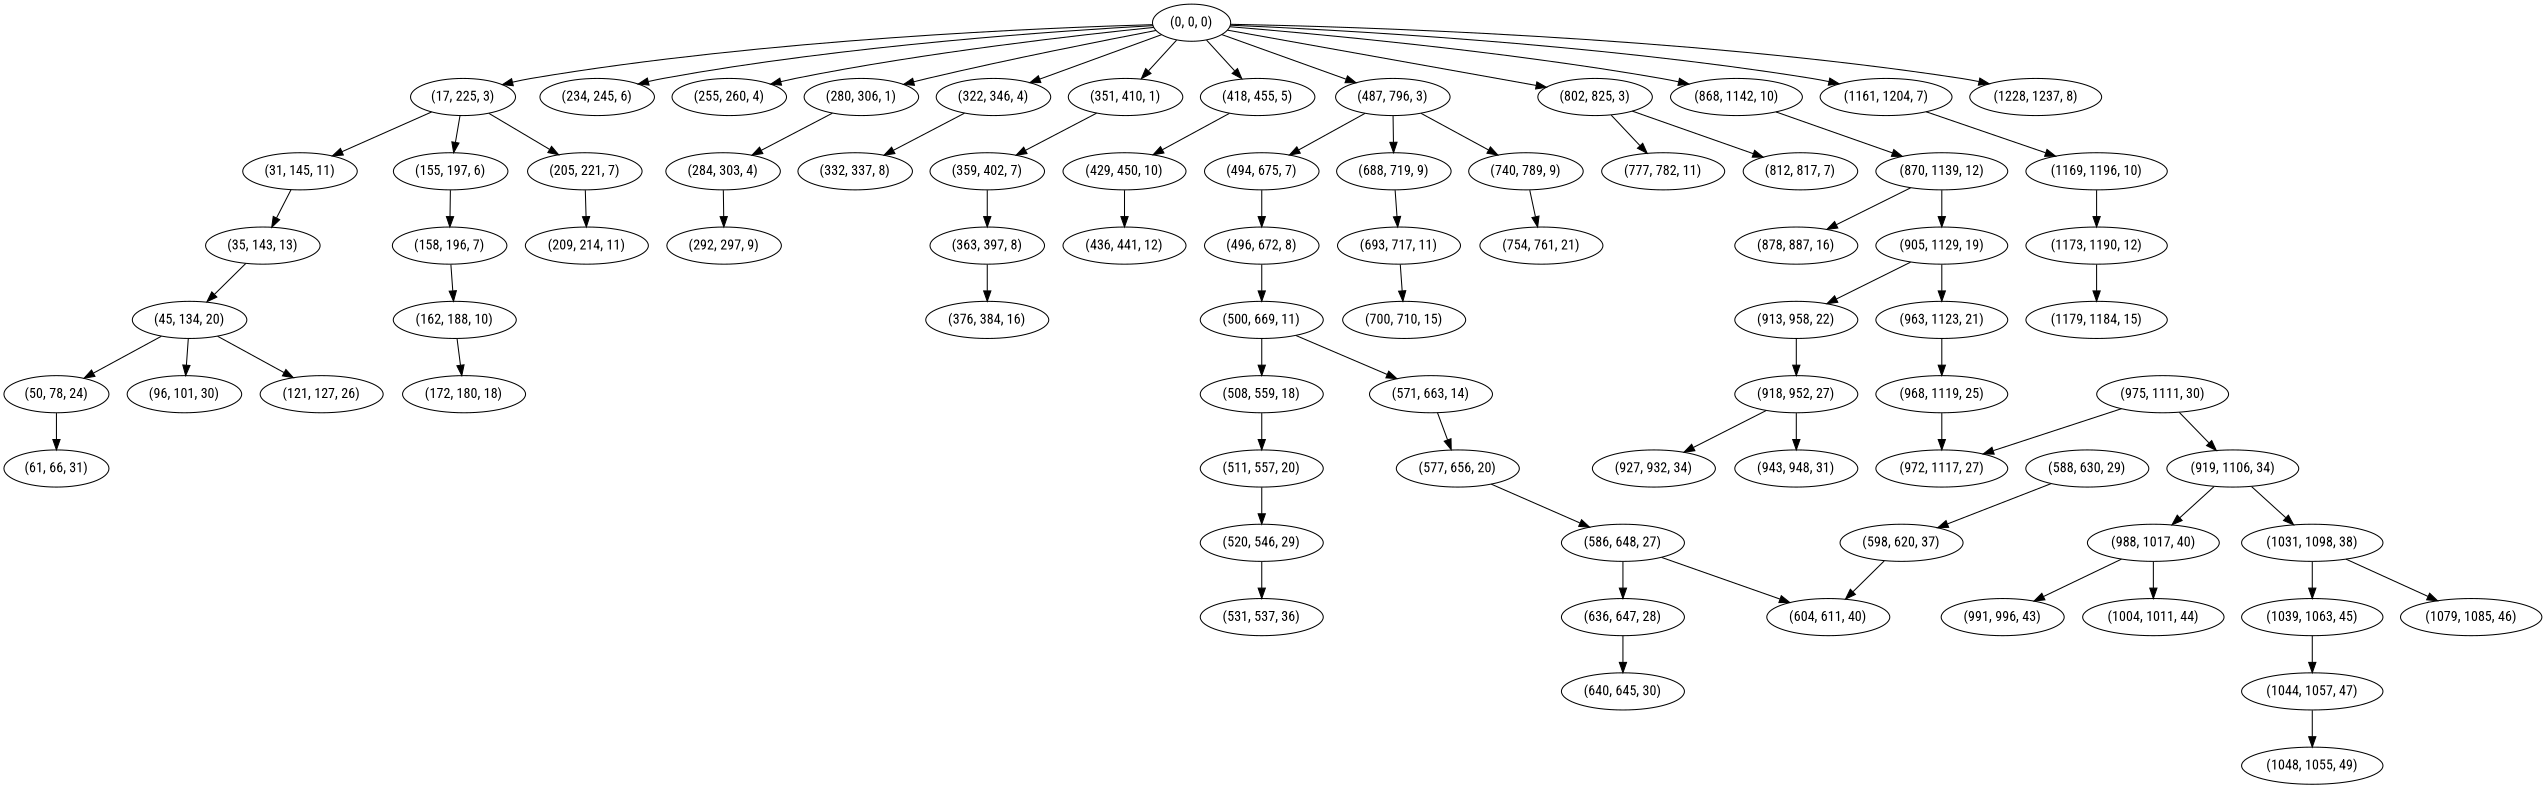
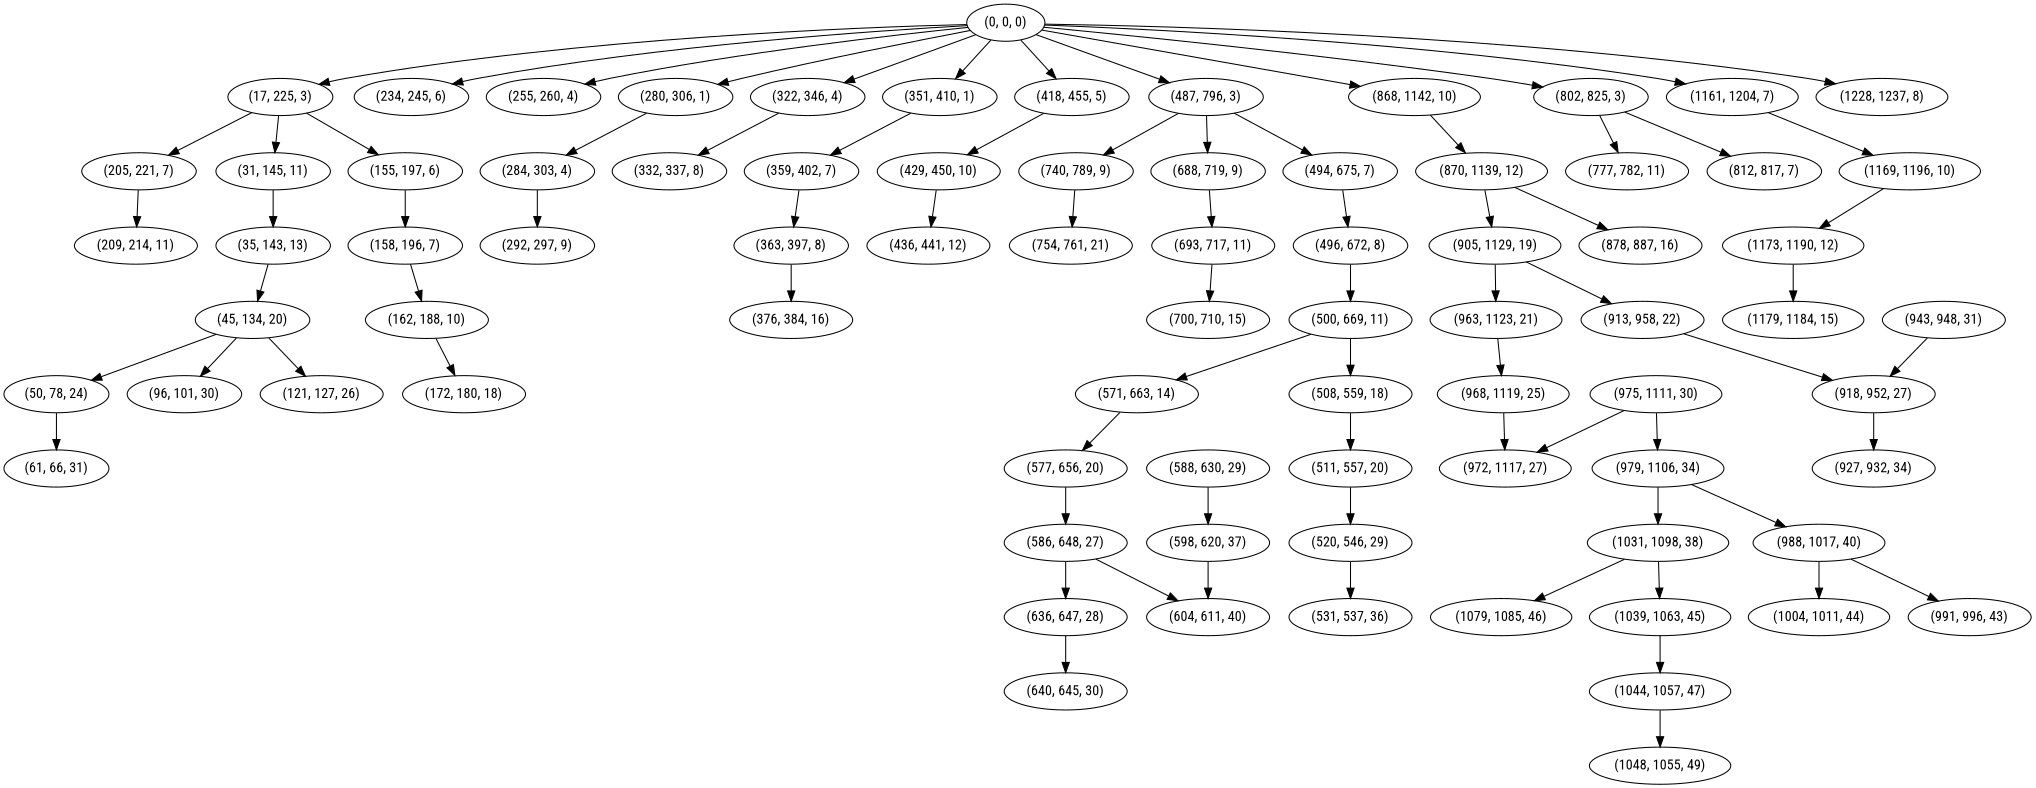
edge "(918, 952, 27)" -> "(943, 948, 31)": reversed
node "(919, 1106, 34)": label "(919, 1106, 34)" -> "(979, 1106, 34)"
